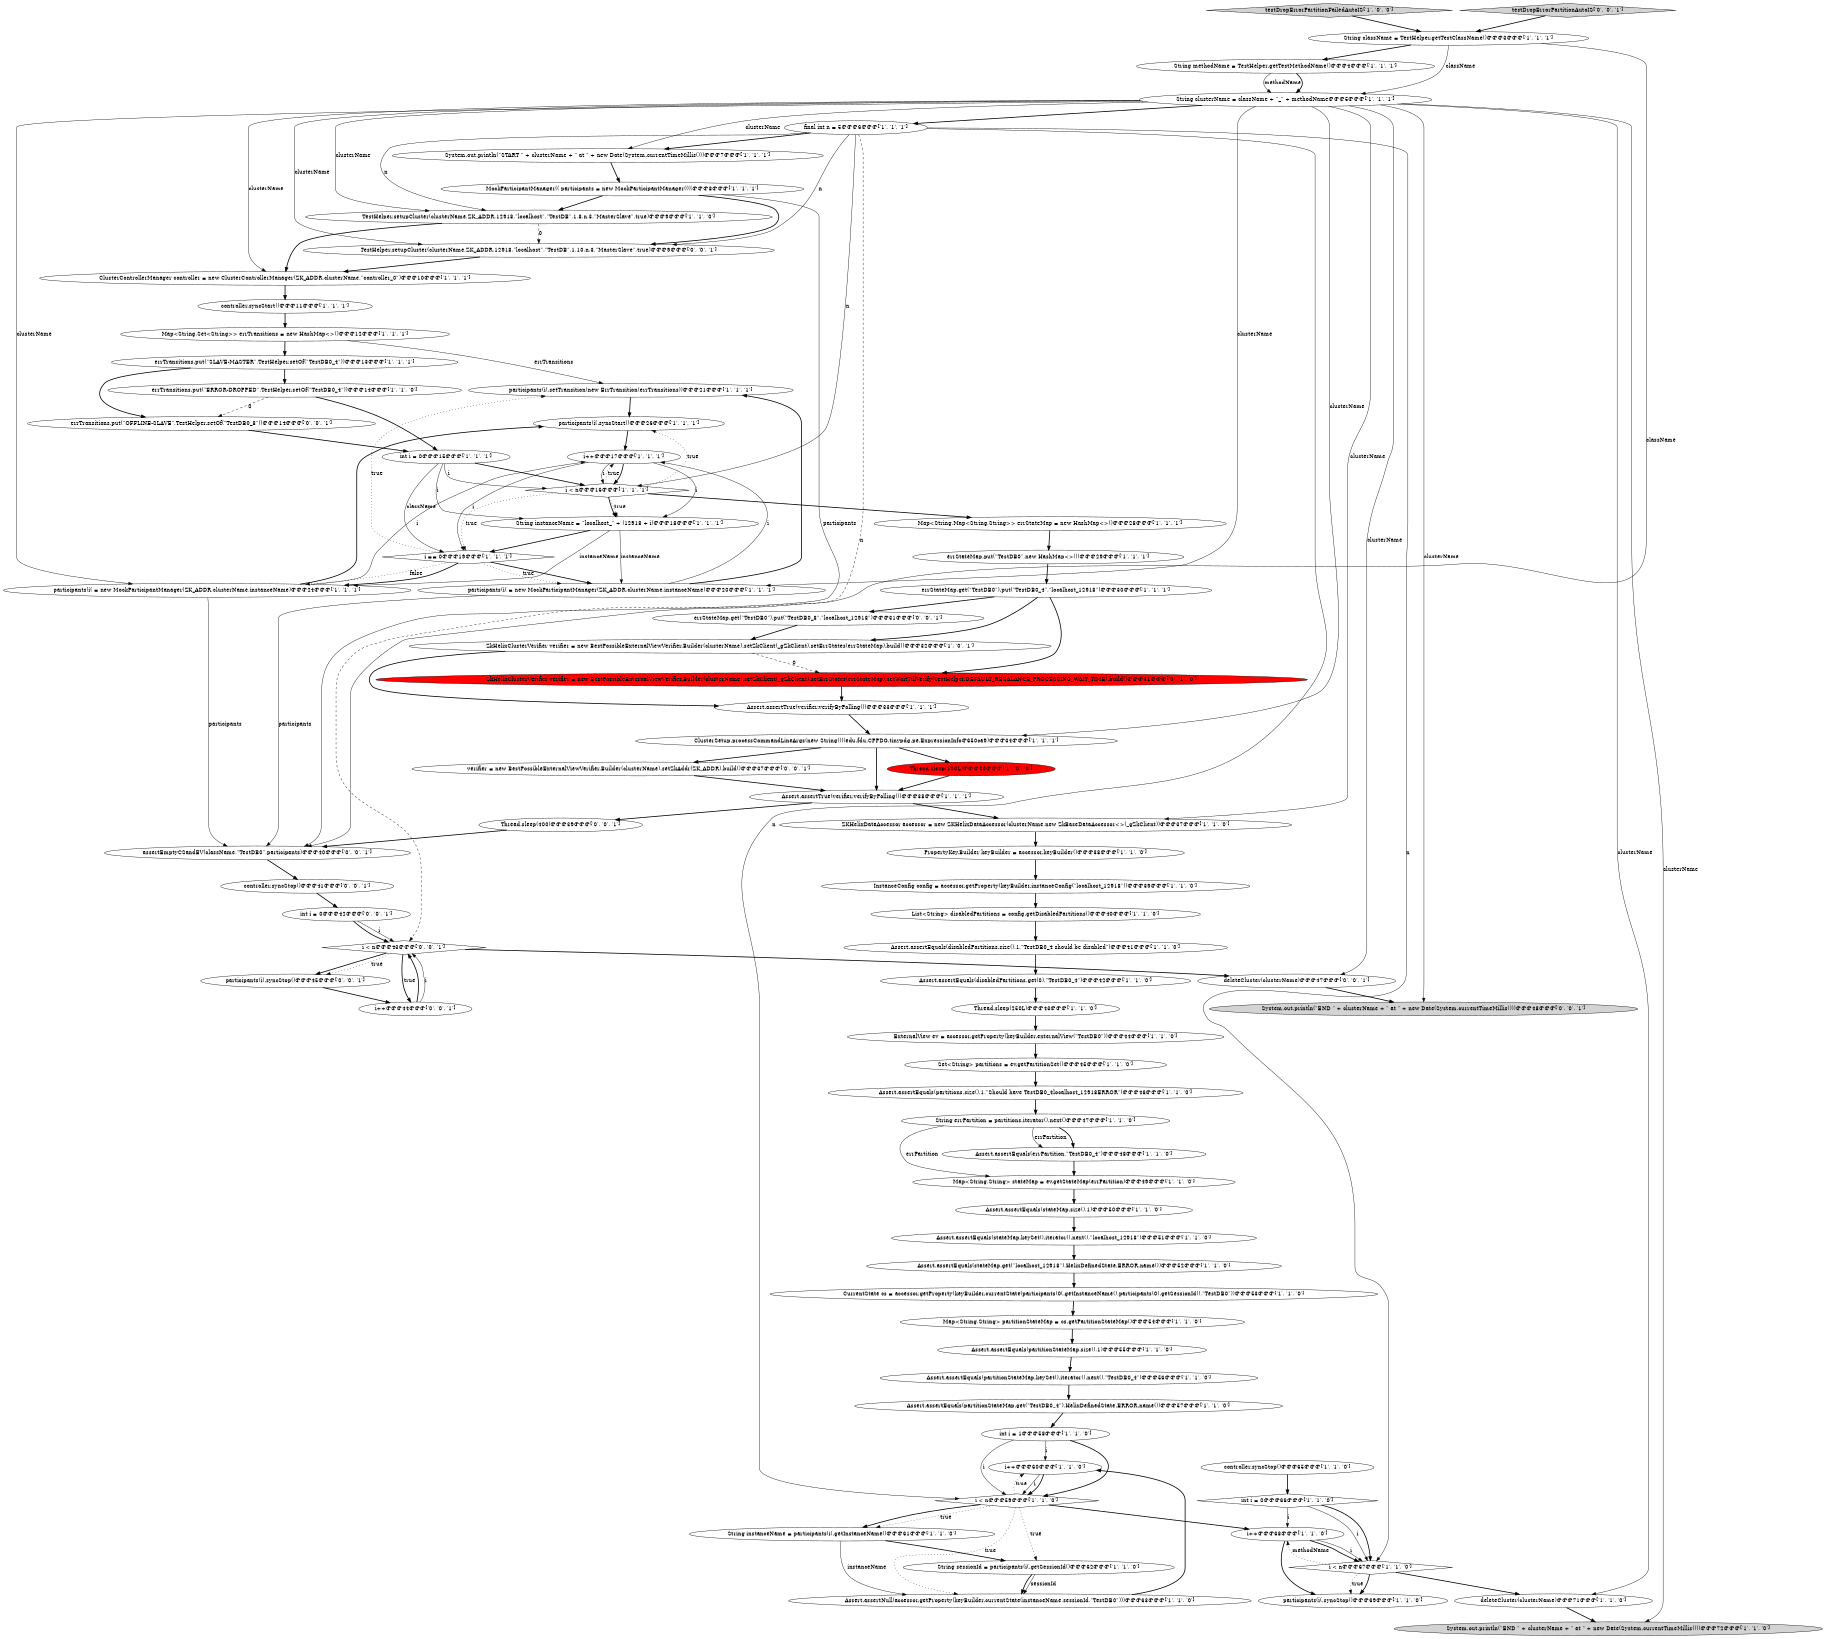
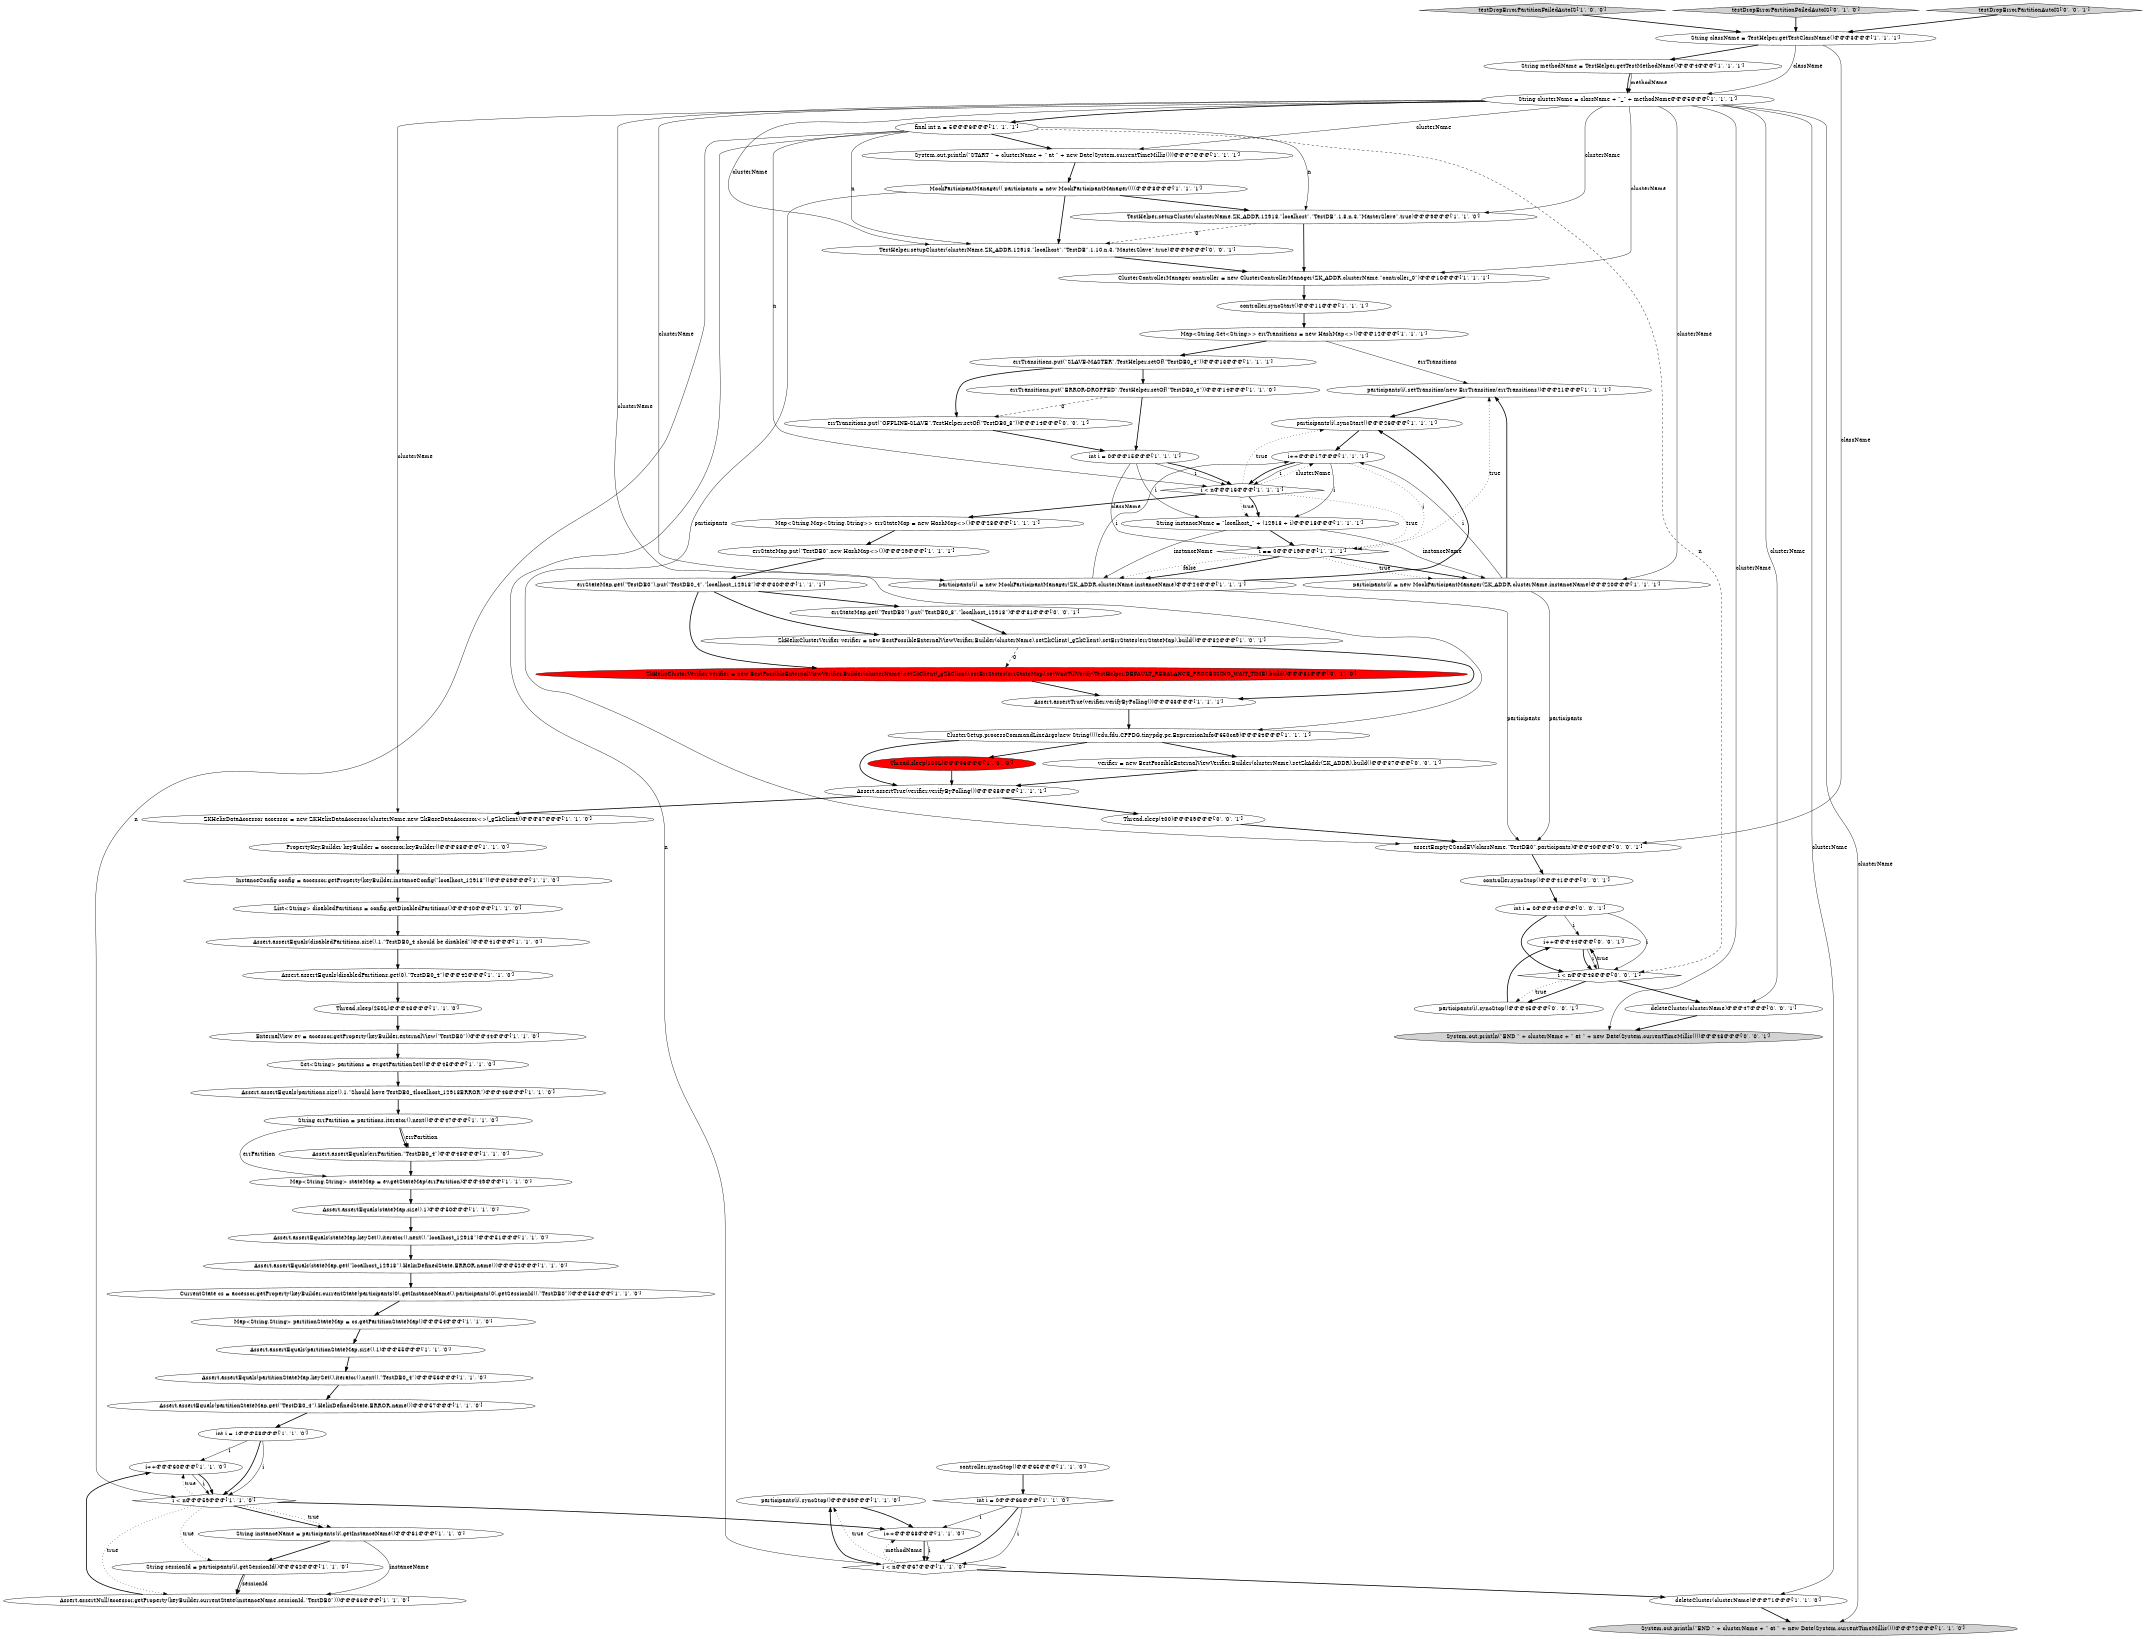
node "testDropErrorPartitionFailedAutoIS['0', '1', '0']": added
edge "i < n@@@16@@@['1', '1', '1']" -> "i++@@@17@@@['1', '1', '1']": label "true" -> "clusterName"
edge "i++@@@17@@@['1', '1', '1']" -> "i == 0@@@19@@@['1', '1', '1']": style solid -> dotted
edge "int i = 0@@@42@@@['0', '0', '1']" -> "i++@@@44@@@['0', '0', '1']": added, label "i"
edge "i++@@@68@@@['1', '1', '0']" -> "participants(i(.syncStop()@@@69@@@['1', '1', '0']": reversed
